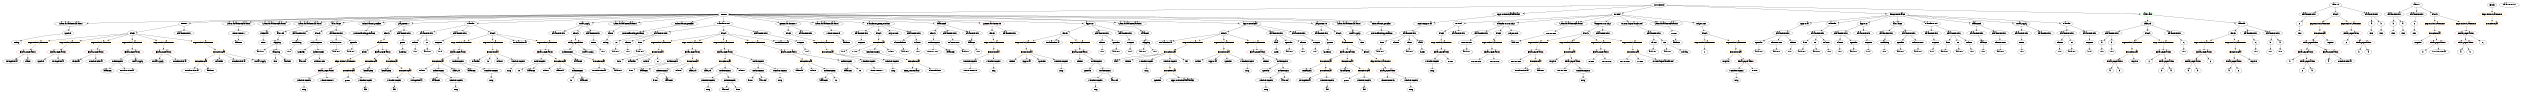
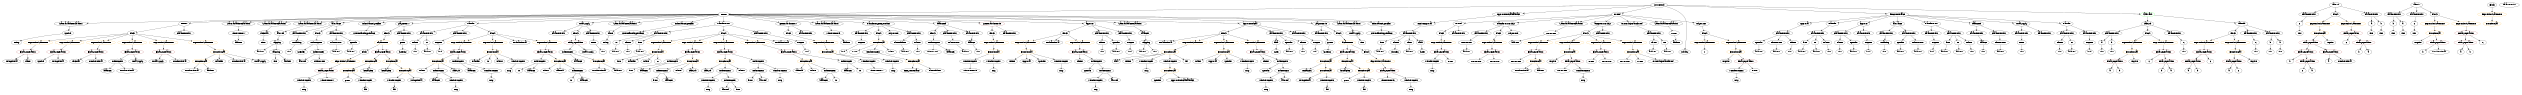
edge "_to" -> "solidity": now "SourceUnit" -> "solidity"
node "uint256": added
